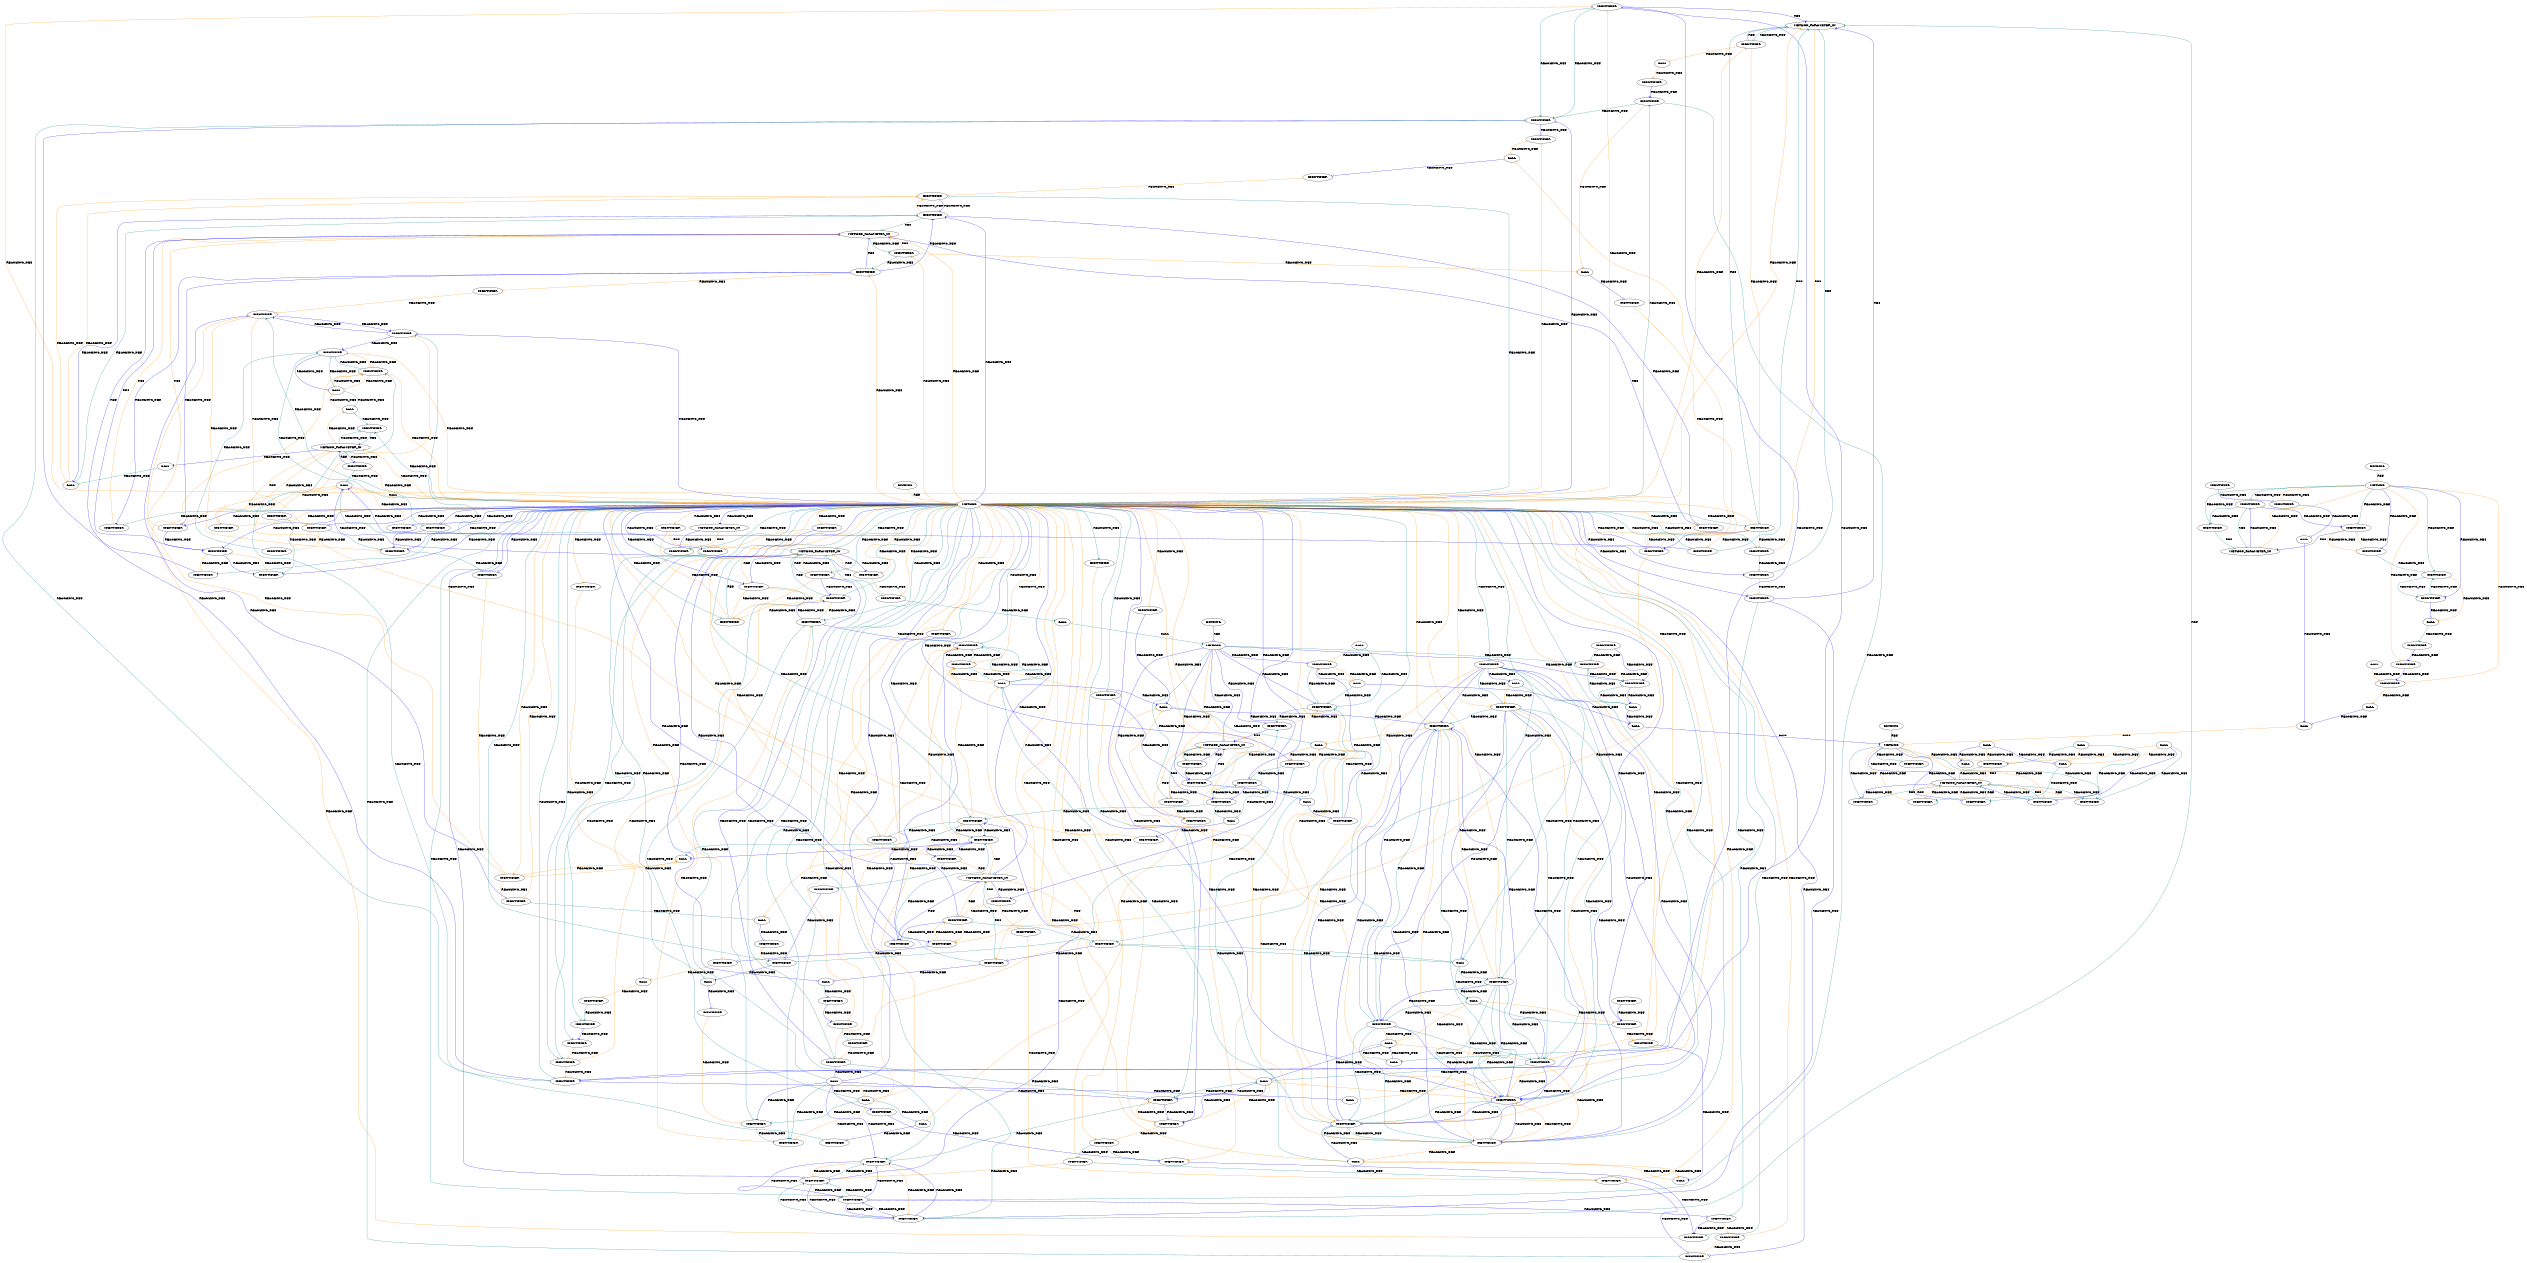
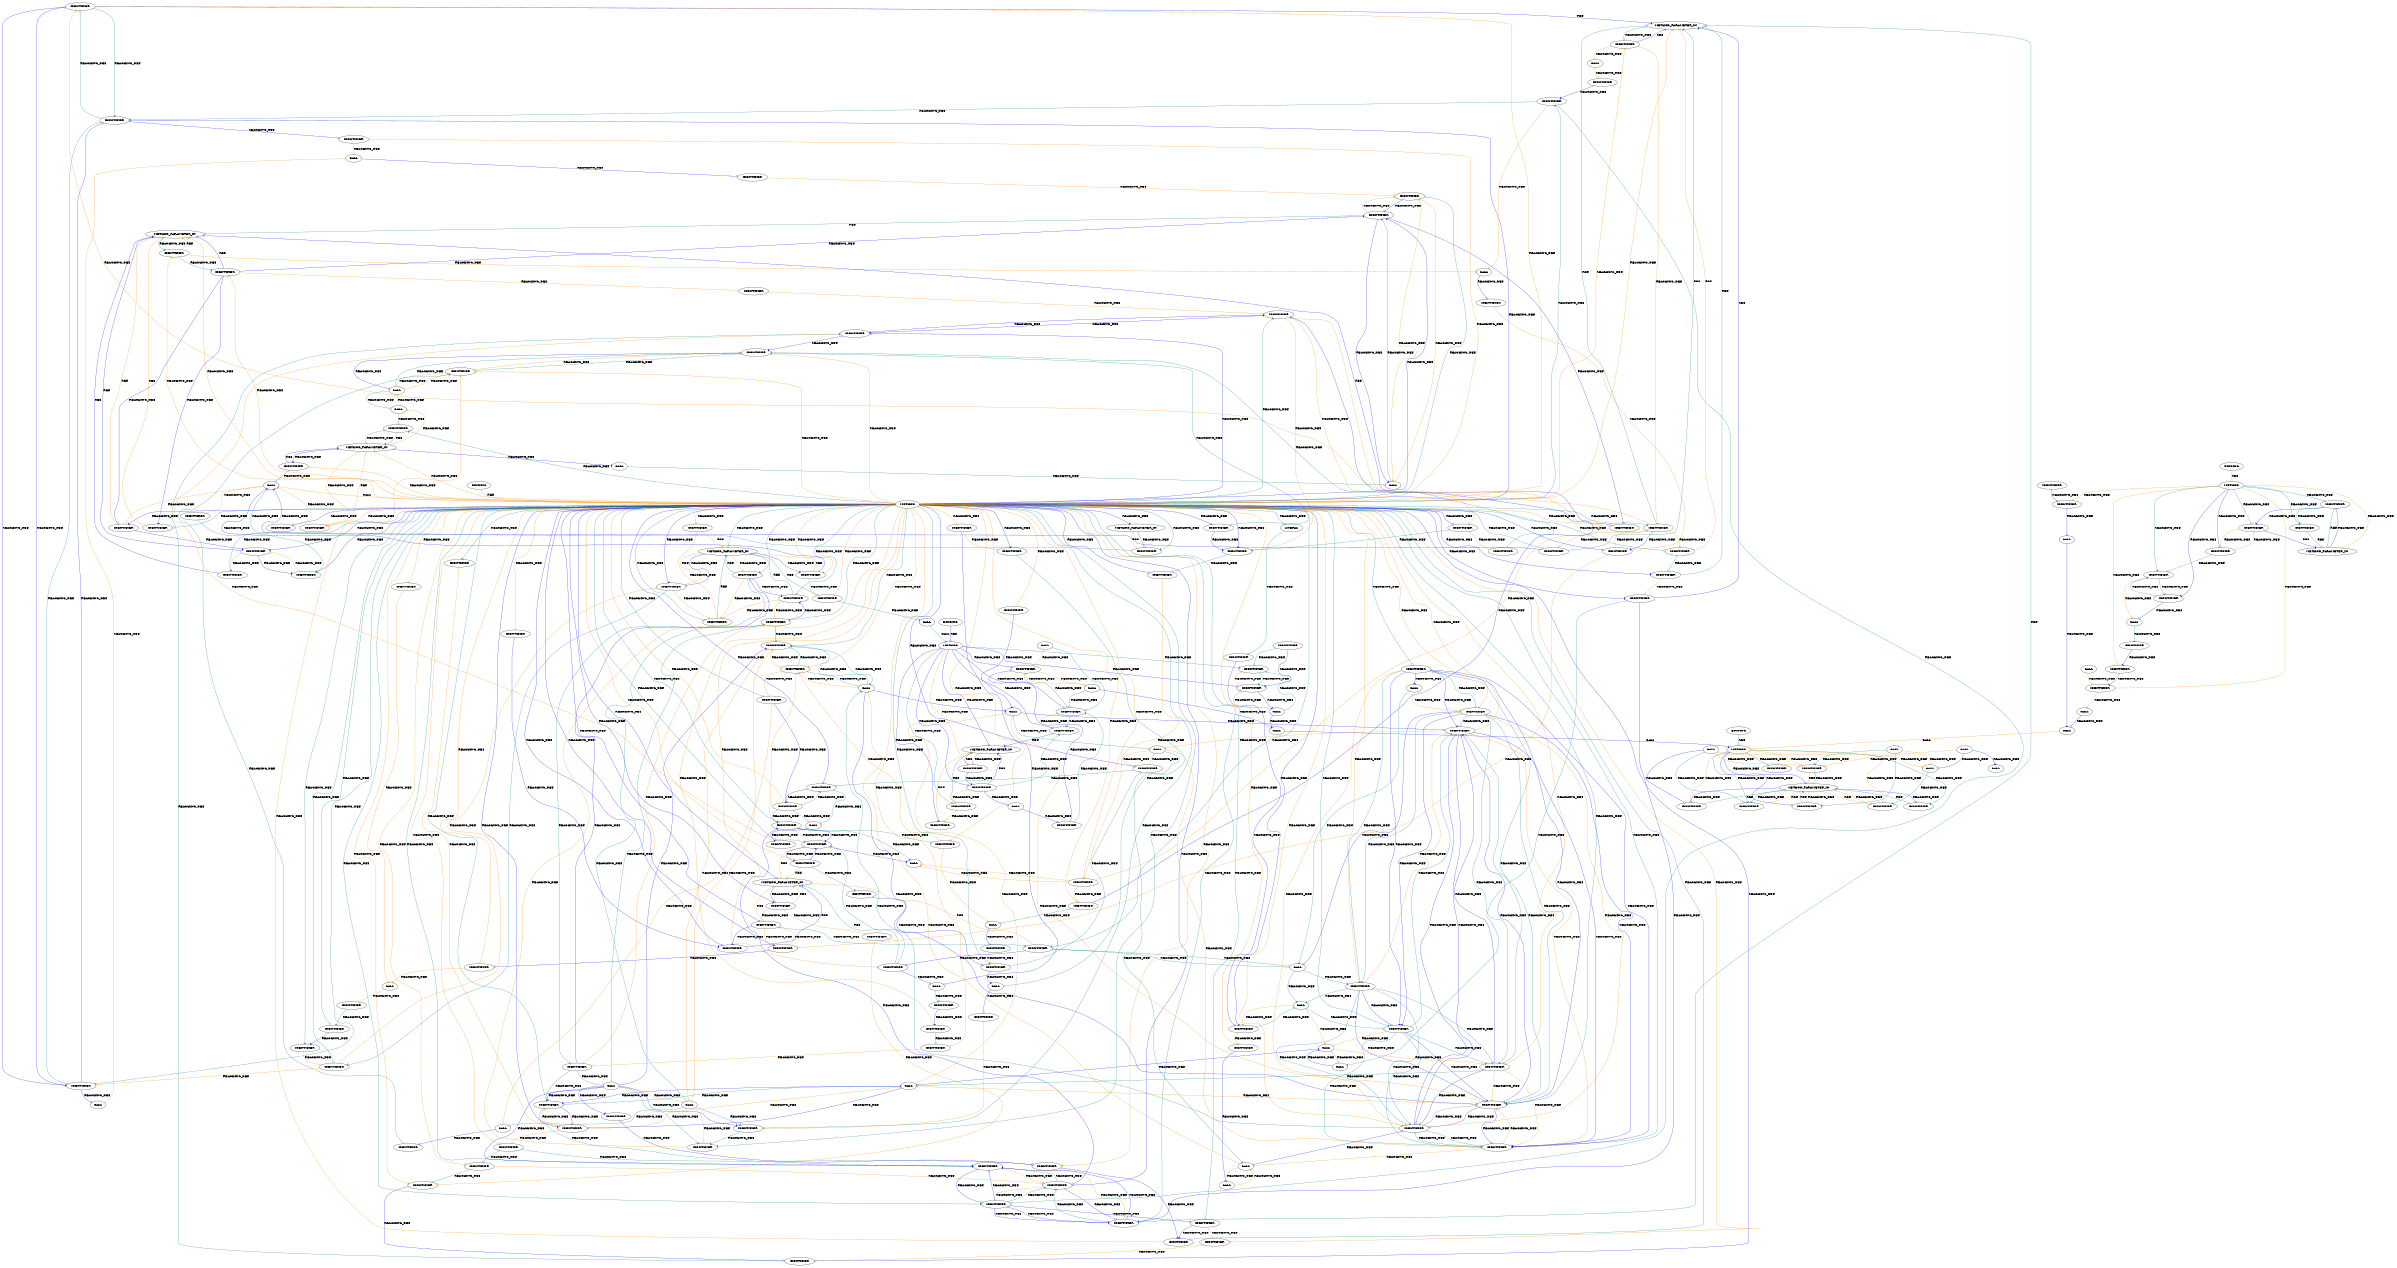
node "LITERAL": added
